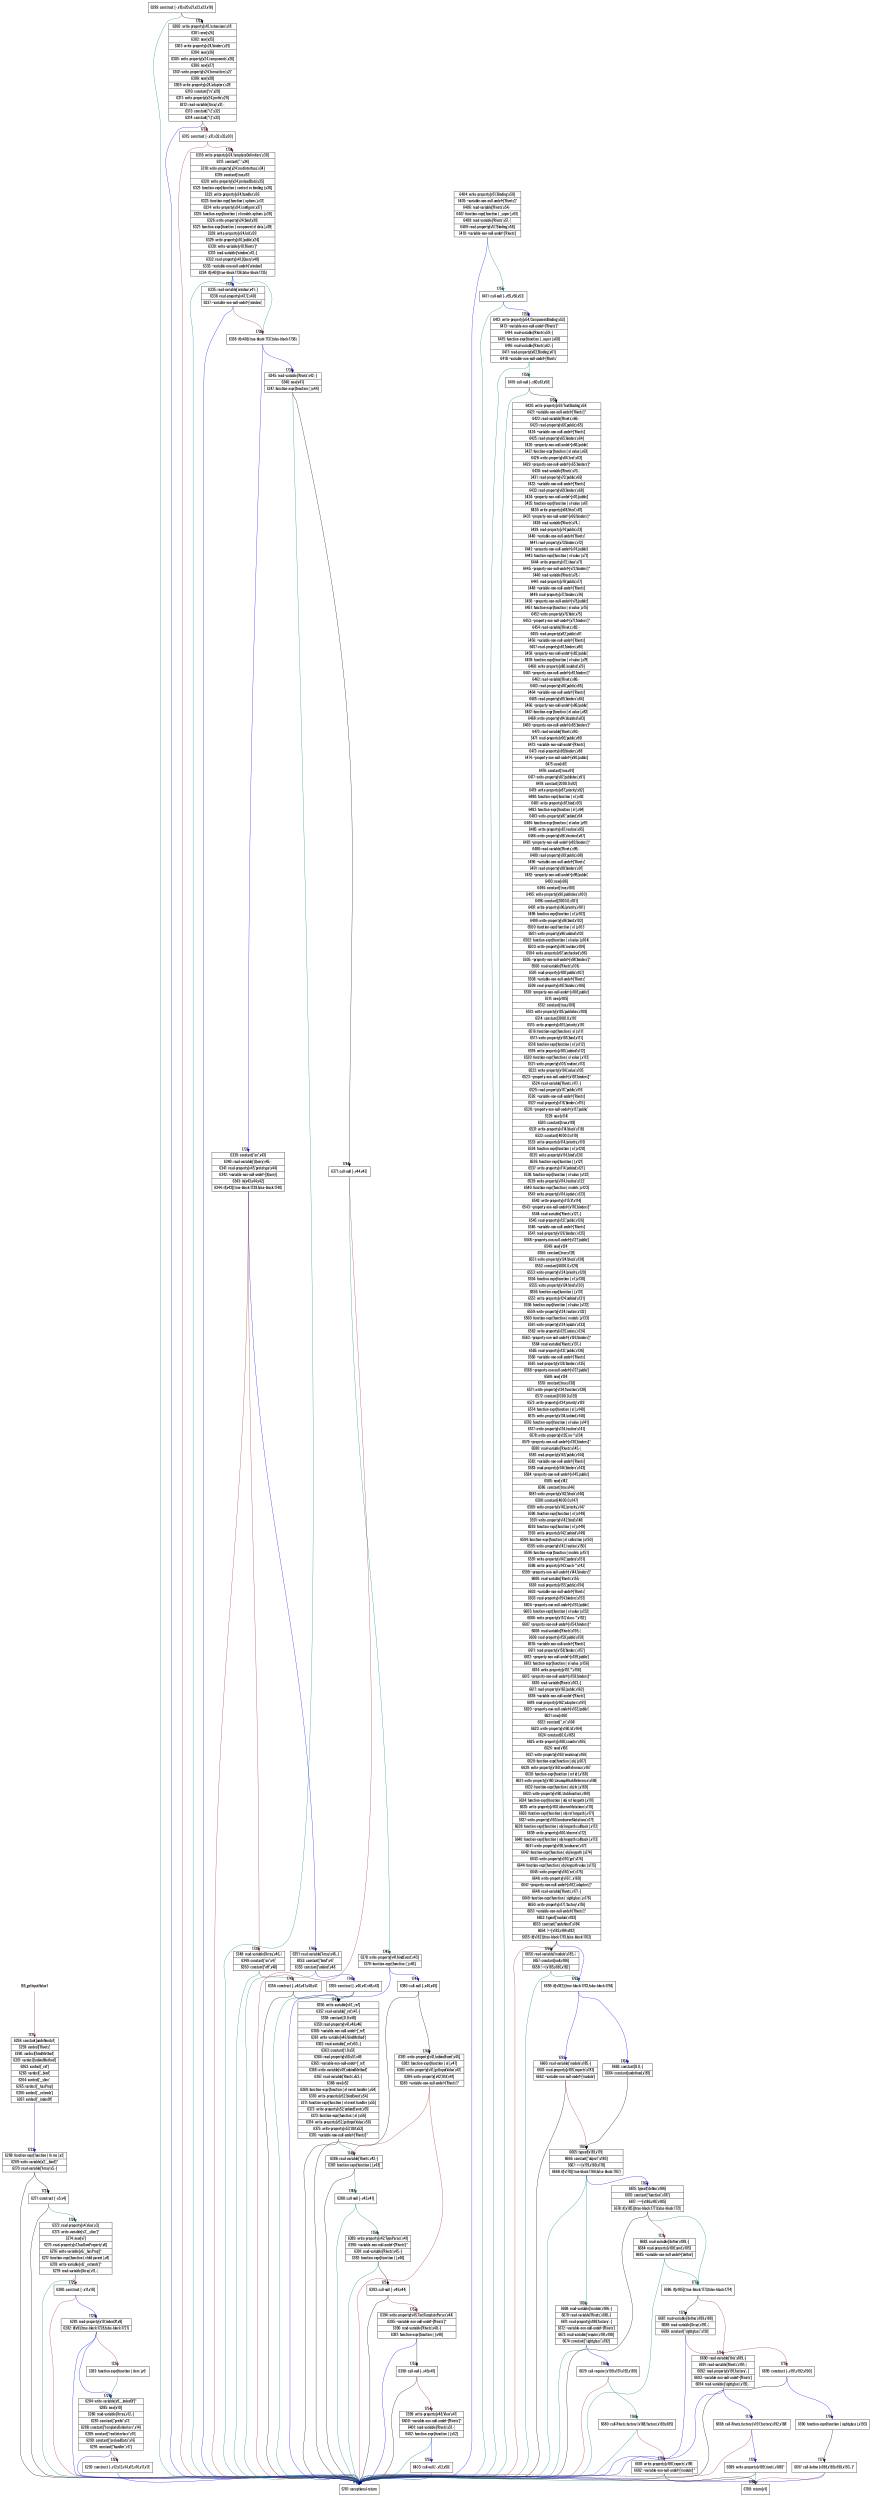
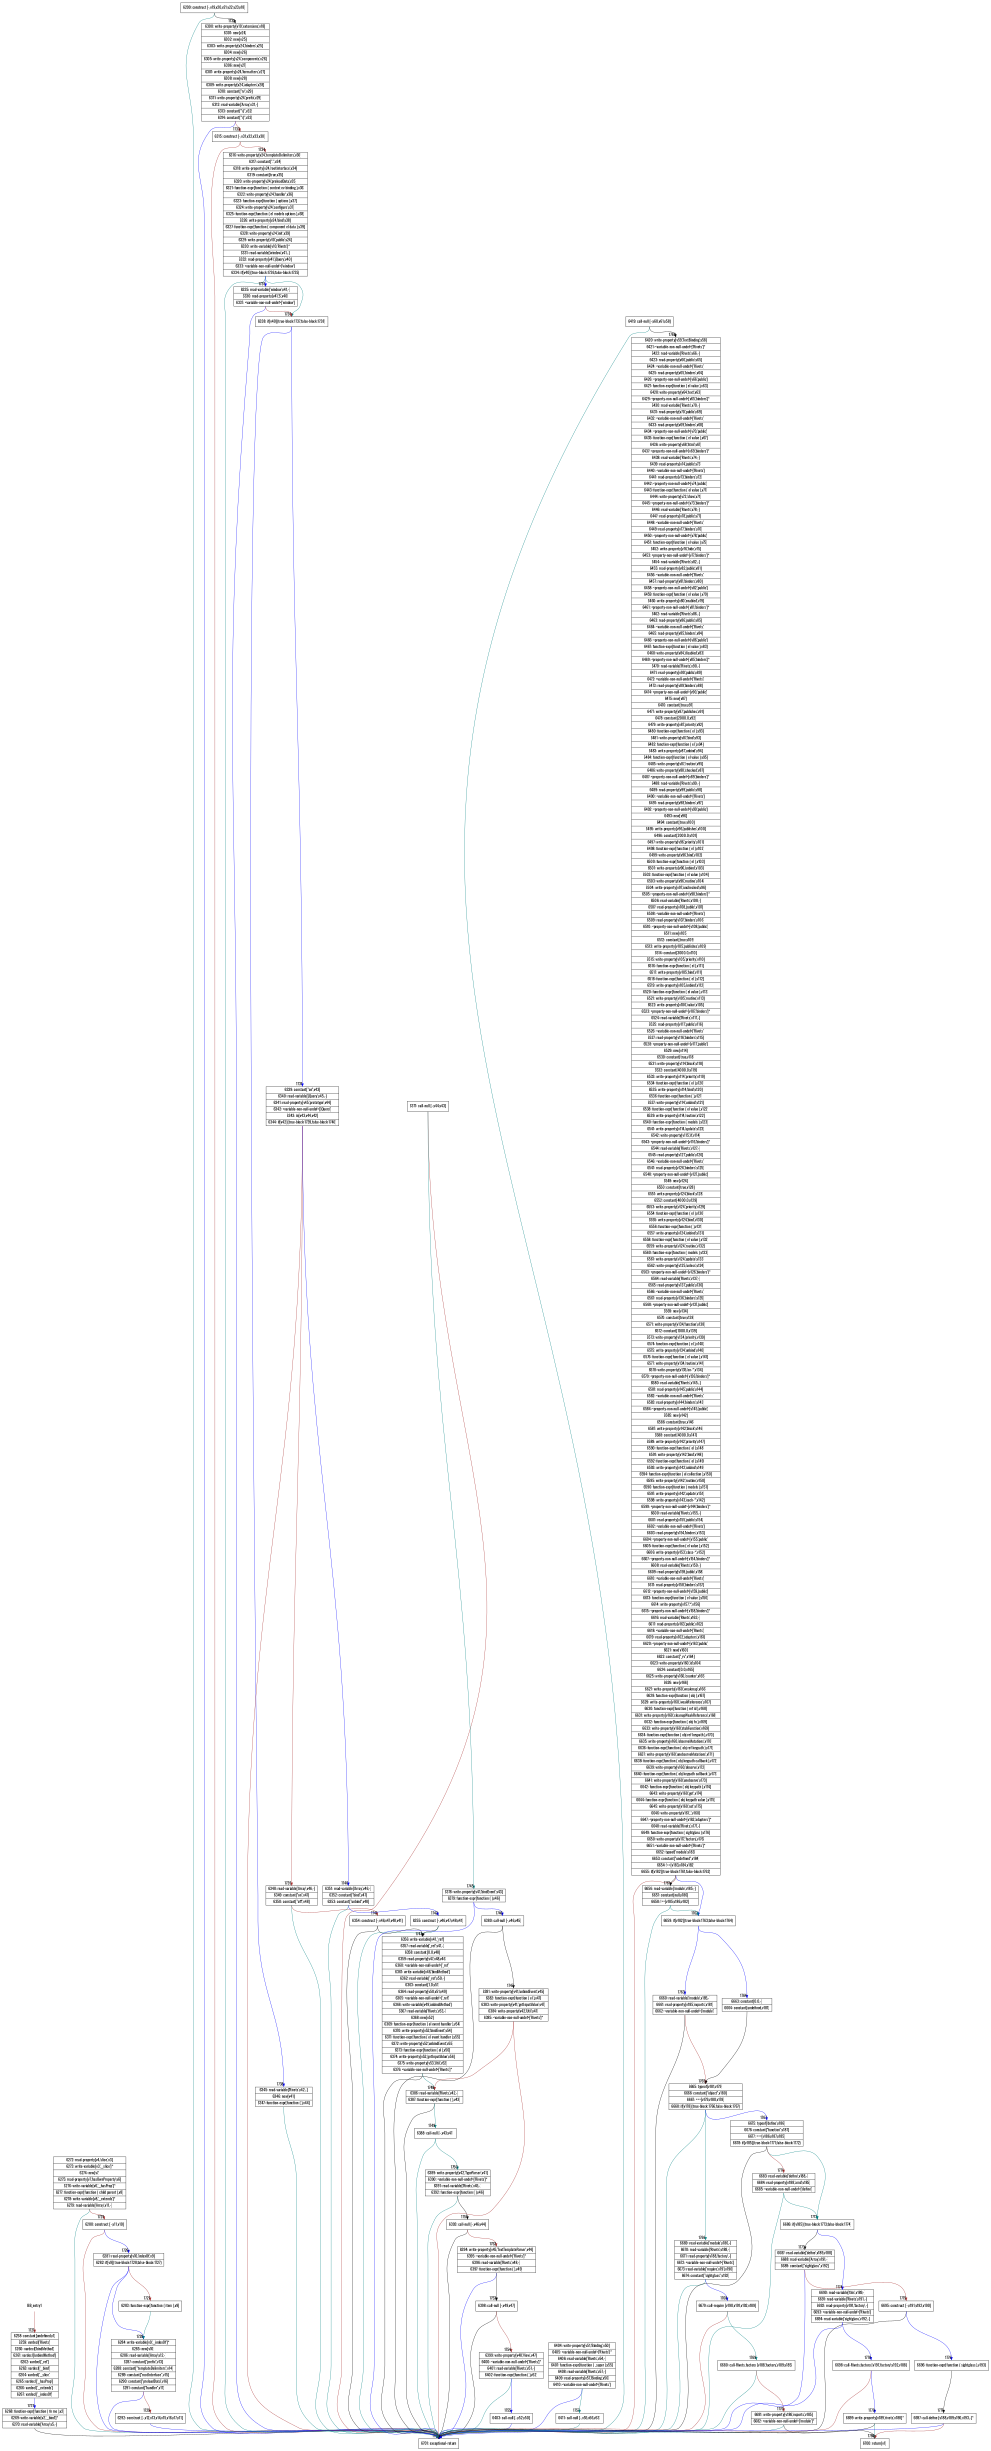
node "6412: write-property[v54,'ComponentBinding',v53]": removed
edge "6345: read-variable['Rivets',v42,-]" -> "6377: call-null [-,v44,v43]": removed
node "BB_getInputValue1": label "BB_getInputValue1" -> "BB_entry1"
node "6271: construct [-,v5,v4]": removed
edge "6686: if[v185](true-block:1773,false-block:1774)" -> "6690: read-variable['this',v189,-]": color brown -> blue
